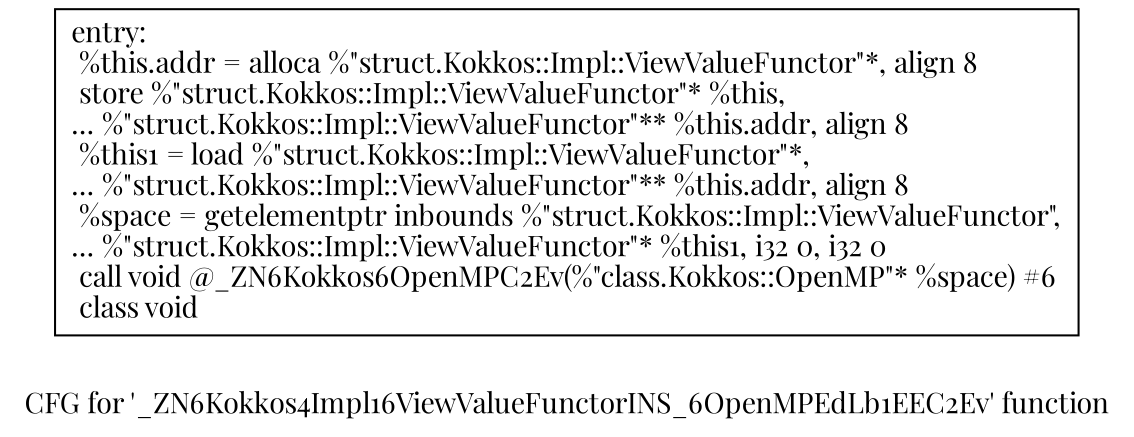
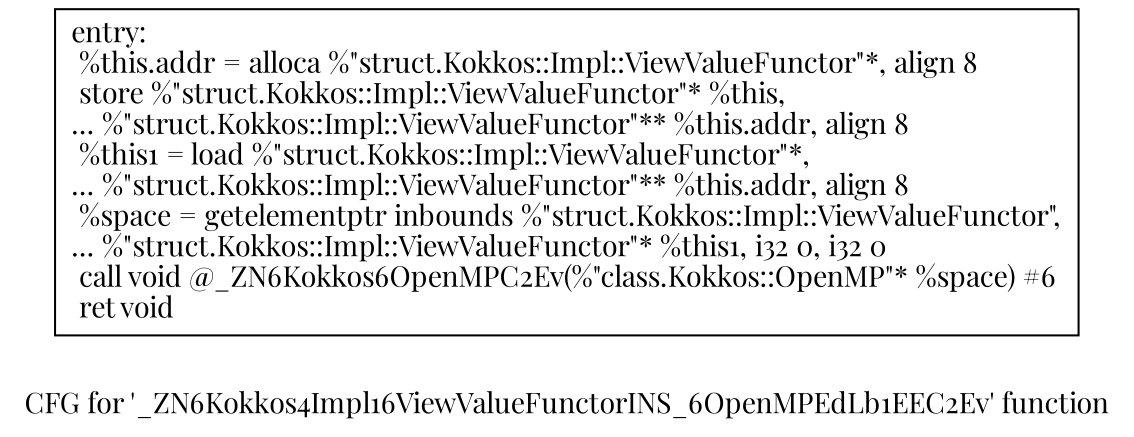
node "entry:": text "class void" -> "ret void"
